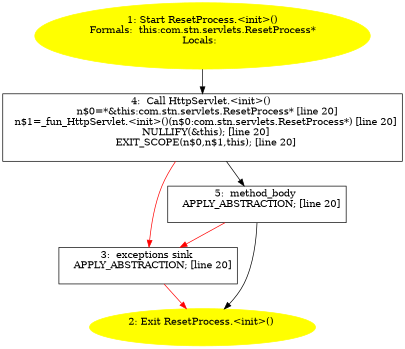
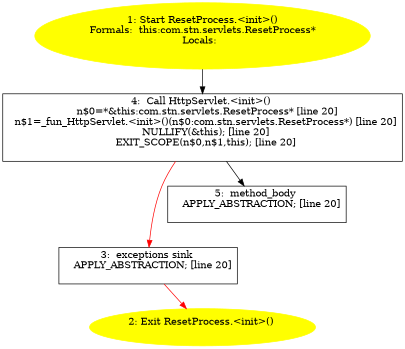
edge "5:  method_body APPLY_ABSTRACTION; [line 20]" -> "3:  exceptions sink APPLY_ABSTRACTION; [line 20]": removed
edge "5:  method_body APPLY_ABSTRACTION; [line 20]" -> "2: Exit ResetProcess.<init>()": removed
